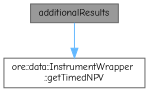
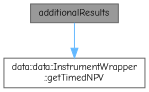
node "ore::data::InstrumentWrapper ::getTimedNPV": label "ore::data::InstrumentWrapper ::getTimedNPV" -> "data::data::InstrumentWrapper ::getTimedNPV"
